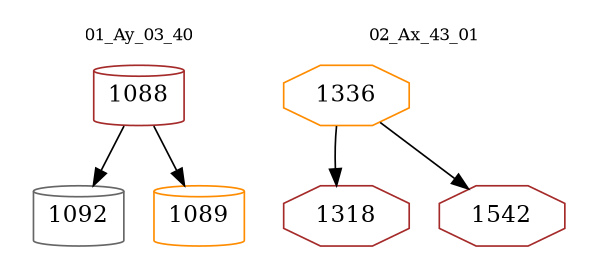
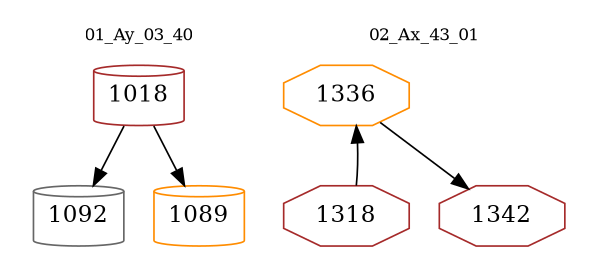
node "1088": label "1088" -> "1018"
edge "1336" -> "1318": reversed
node "1542": label "1542" -> "1342"
